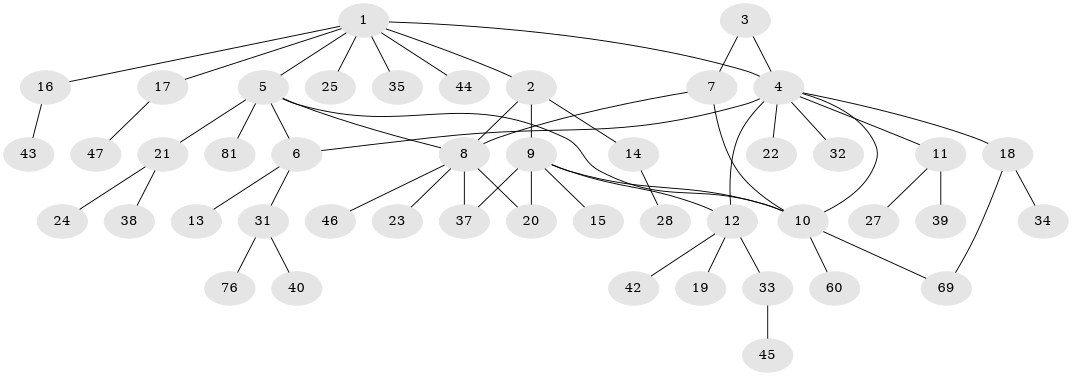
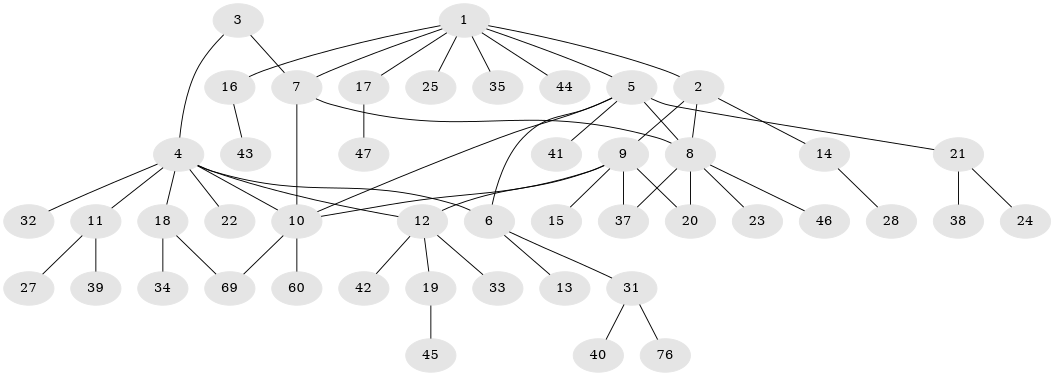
edge "1" -- "4": now "1" -- "7"
node "81": label "81" -> "41"
edge "33" -- "45": now "19" -- "45"
